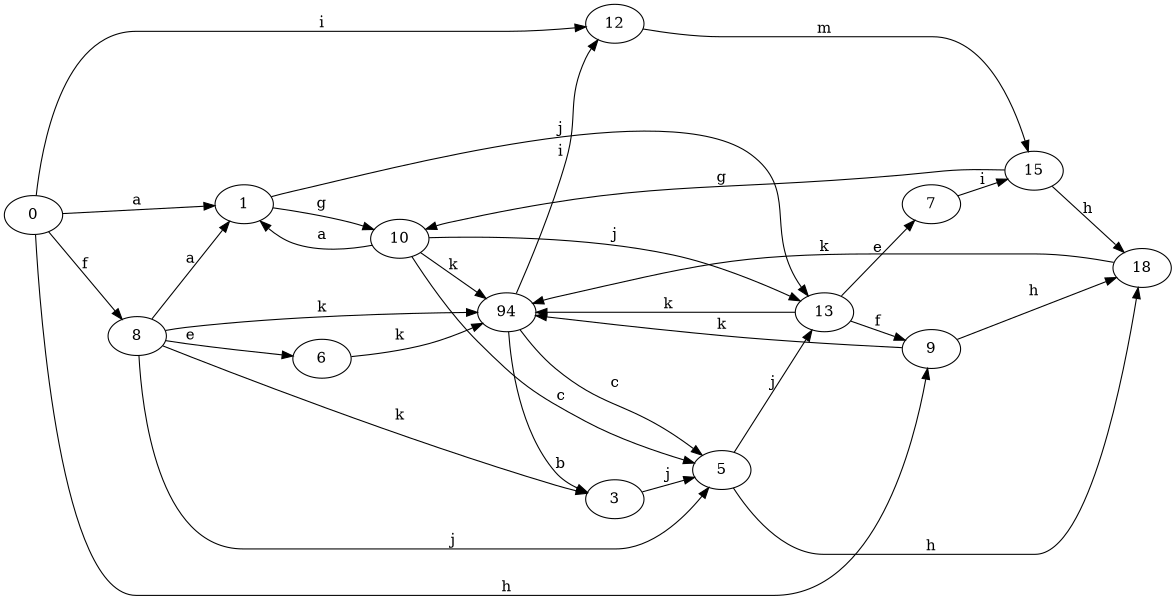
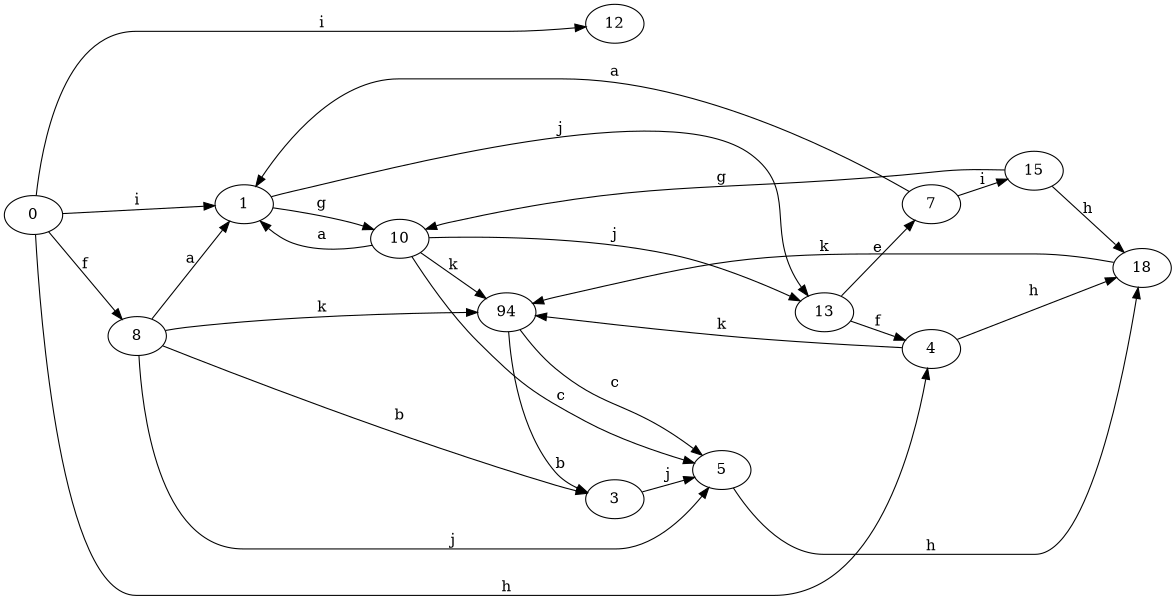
edge "12" -> "15": removed, label "m"
edge "7" -> "1": added, label "a"
edge "94" -> "12": removed, label "i"
edge "0" -> "1": label "a" -> "i"
edge "13" -> "94": removed, label "k"
node "9": label "9" -> "4"
node "6": removed
edge "5" -> "13": removed, label "j"
edge "8" -> "3": label "k" -> "b"
